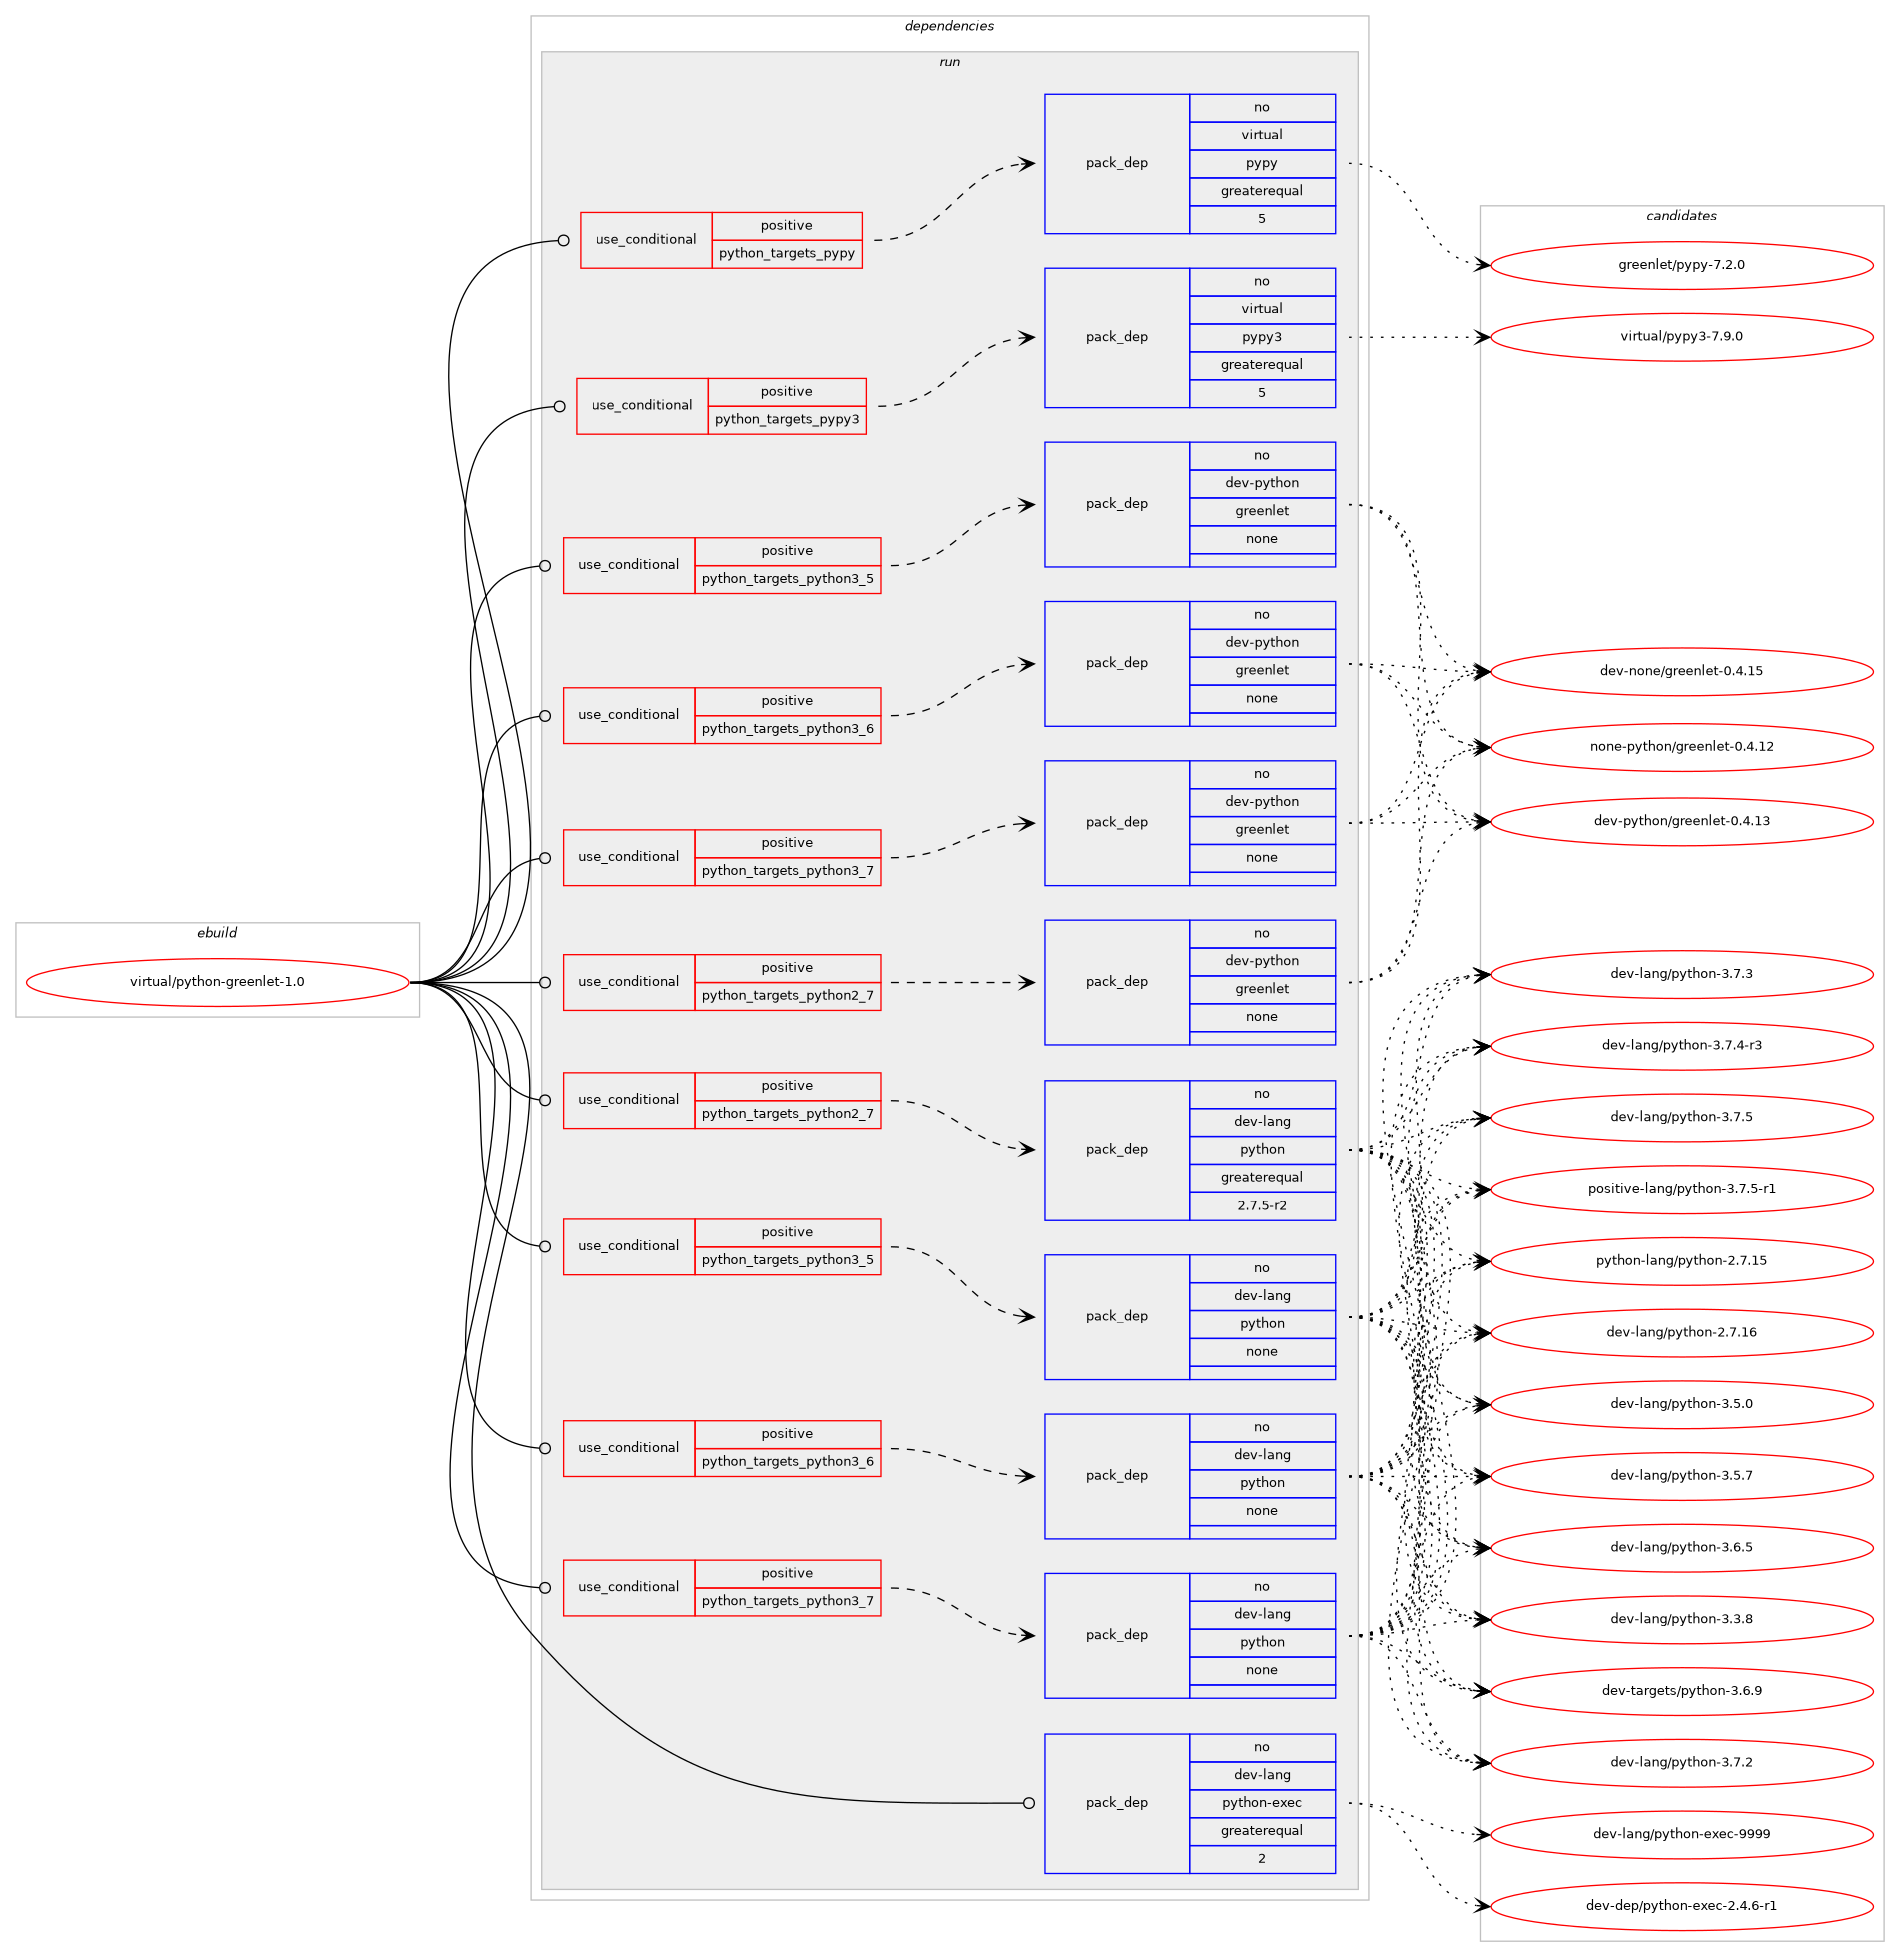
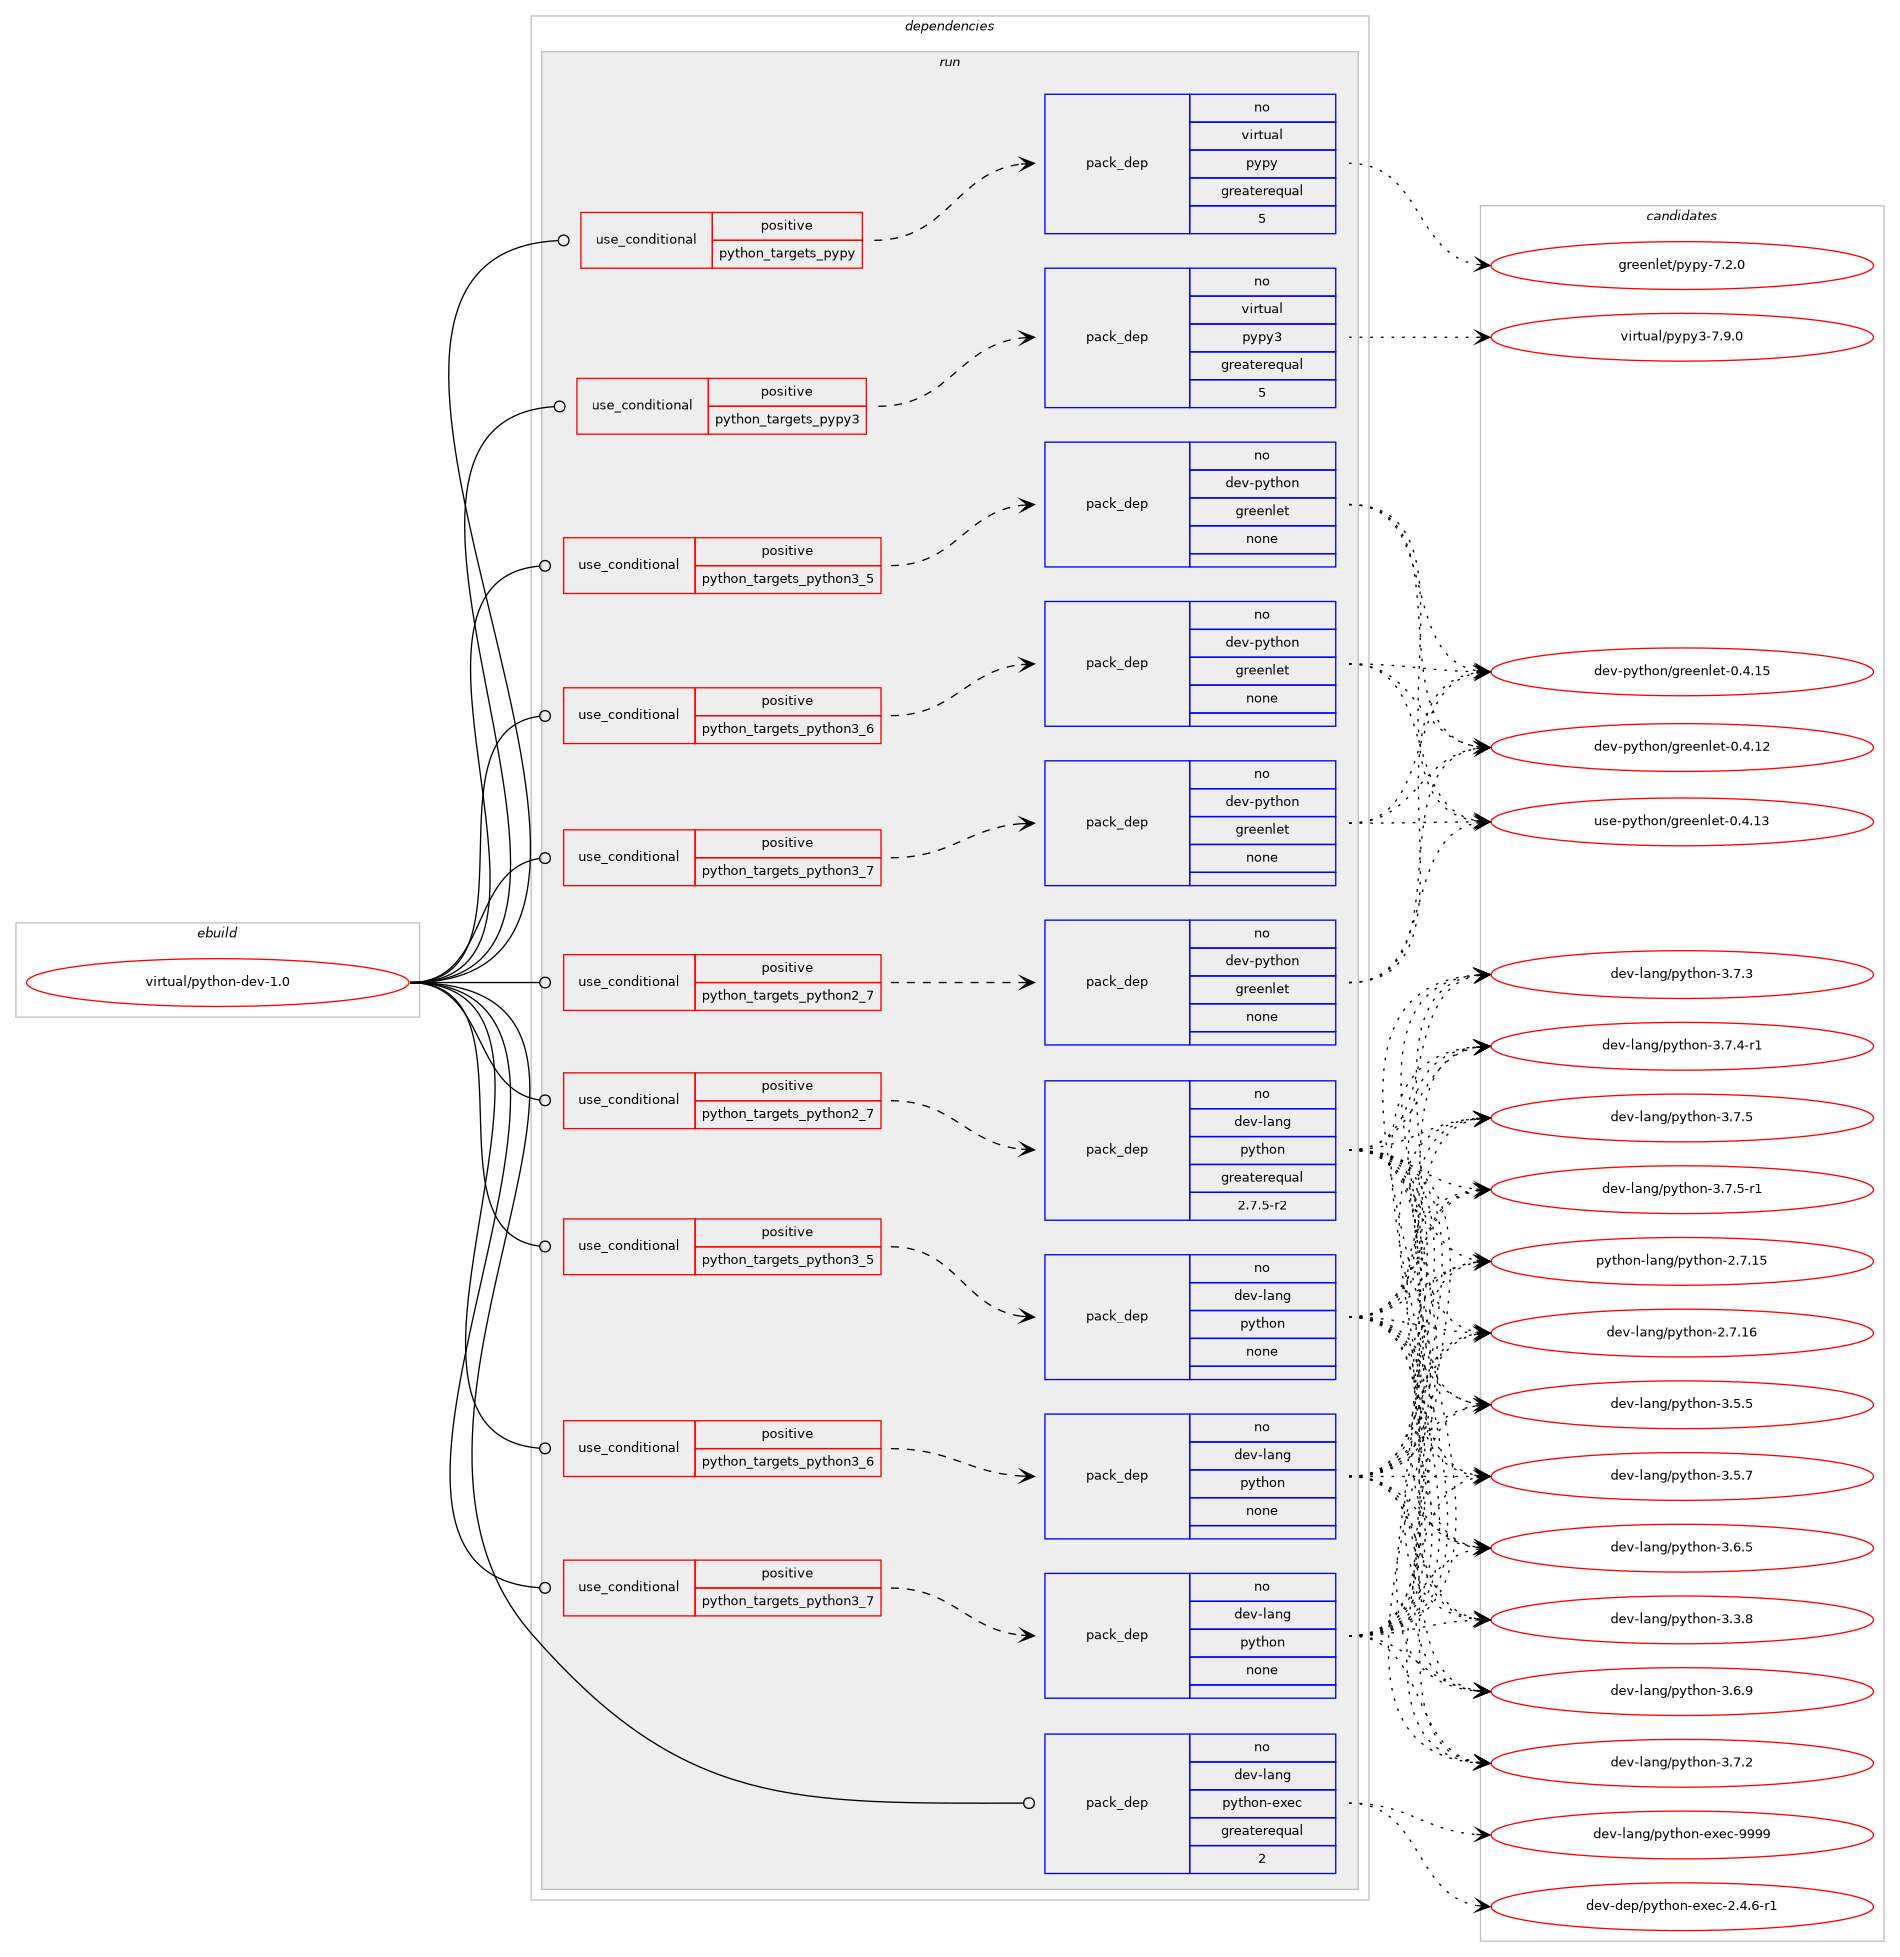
node "dev-none/greenlet-0.4.15": label "dev-none/greenlet-0.4.15" -> "dev-python/greenlet-0.4.15"
node "none-python/greenlet-0.4.12": label "none-python/greenlet-0.4.12" -> "dev-python/greenlet-0.4.12"
node "dev-python/greenlet-0.4.13": label "dev-python/greenlet-0.4.13" -> "use-python/greenlet-0.4.13"
node "virtual/python-greenlet-1.0": label "virtual/python-greenlet-1.0" -> "virtual/python-dev-1.0"
node "dev-lang/python-3.7.4-r3": label "dev-lang/python-3.7.4-r3" -> "dev-lang/python-3.7.4-r1"
node "positive-lang/python-3.7.5-r1": label "positive-lang/python-3.7.5-r1" -> "dev-lang/python-3.7.5-r1"
node "dev-lang/python-3.5.0": label "dev-lang/python-3.5.0" -> "dev-lang/python-3.5.5"
node "dev-targets/python-3.6.9": label "dev-targets/python-3.6.9" -> "dev-lang/python-3.6.9"
